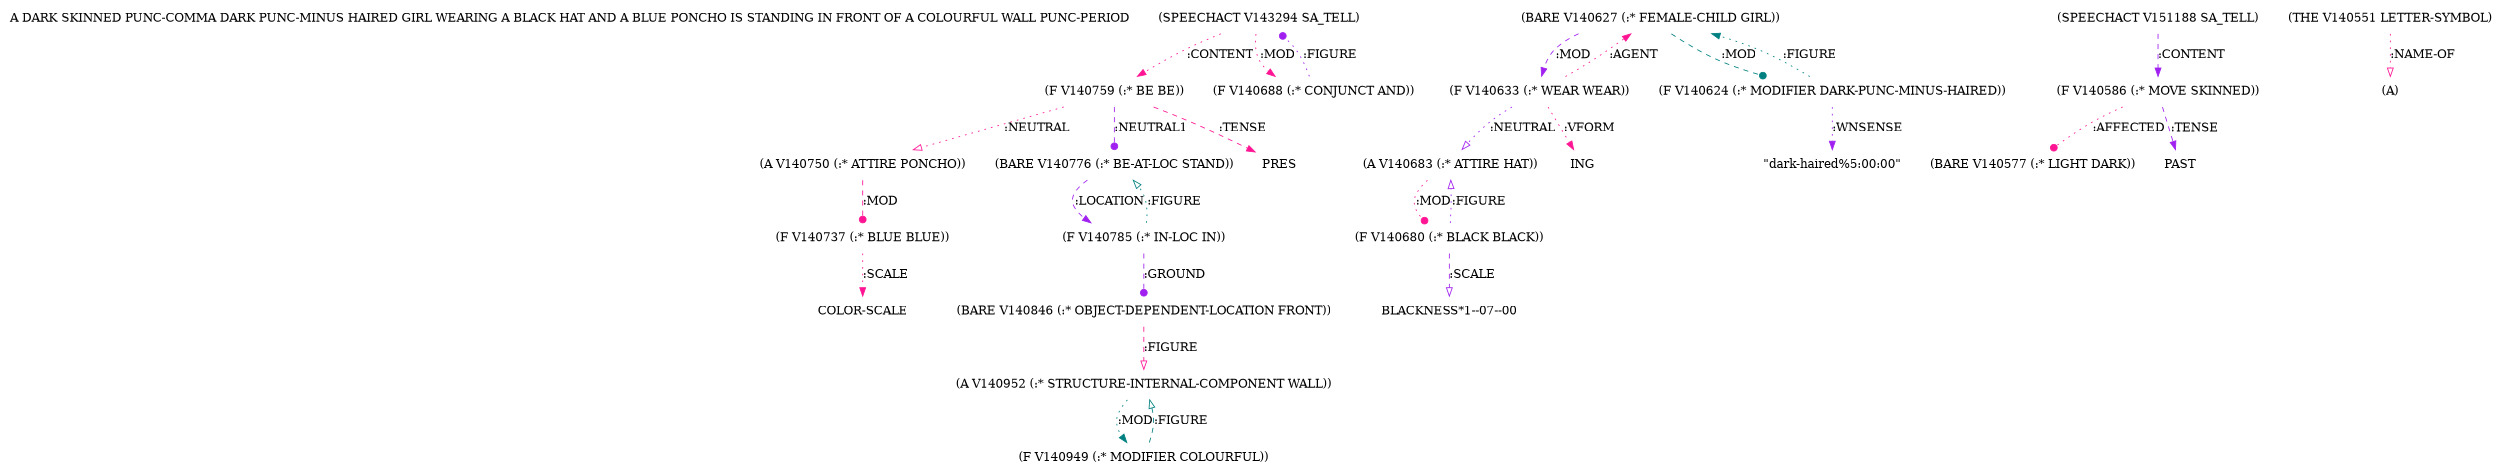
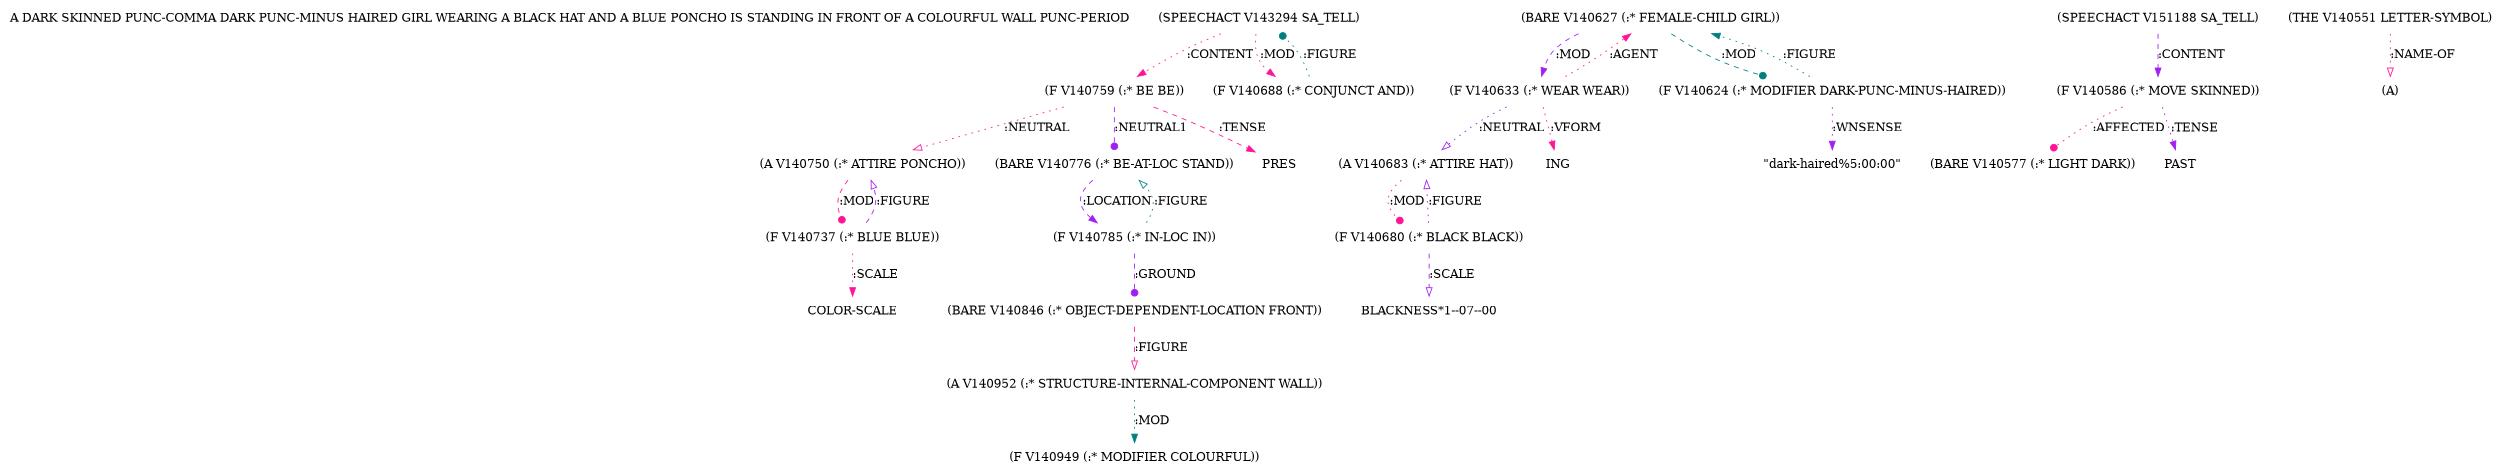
edge "(F V140688 (:* CONJUNCT AND))" -> "(SPEECHACT V143294 SA_TELL)": color purple -> teal
edge "(F V140586 (:* MOVE SKINNED))" -> "PAST": style dashed -> dotted
edge "(F V140737 (:* BLUE BLUE))" -> "(A V140750 (:* ATTIRE PONCHO))": added, label ":FIGURE"
edge "(F V140949 (:* MODIFIER COLOURFUL))" -> "(A V140952 (:* STRUCTURE-INTERNAL-COMPONENT WALL))": removed, label ":FIGURE"
